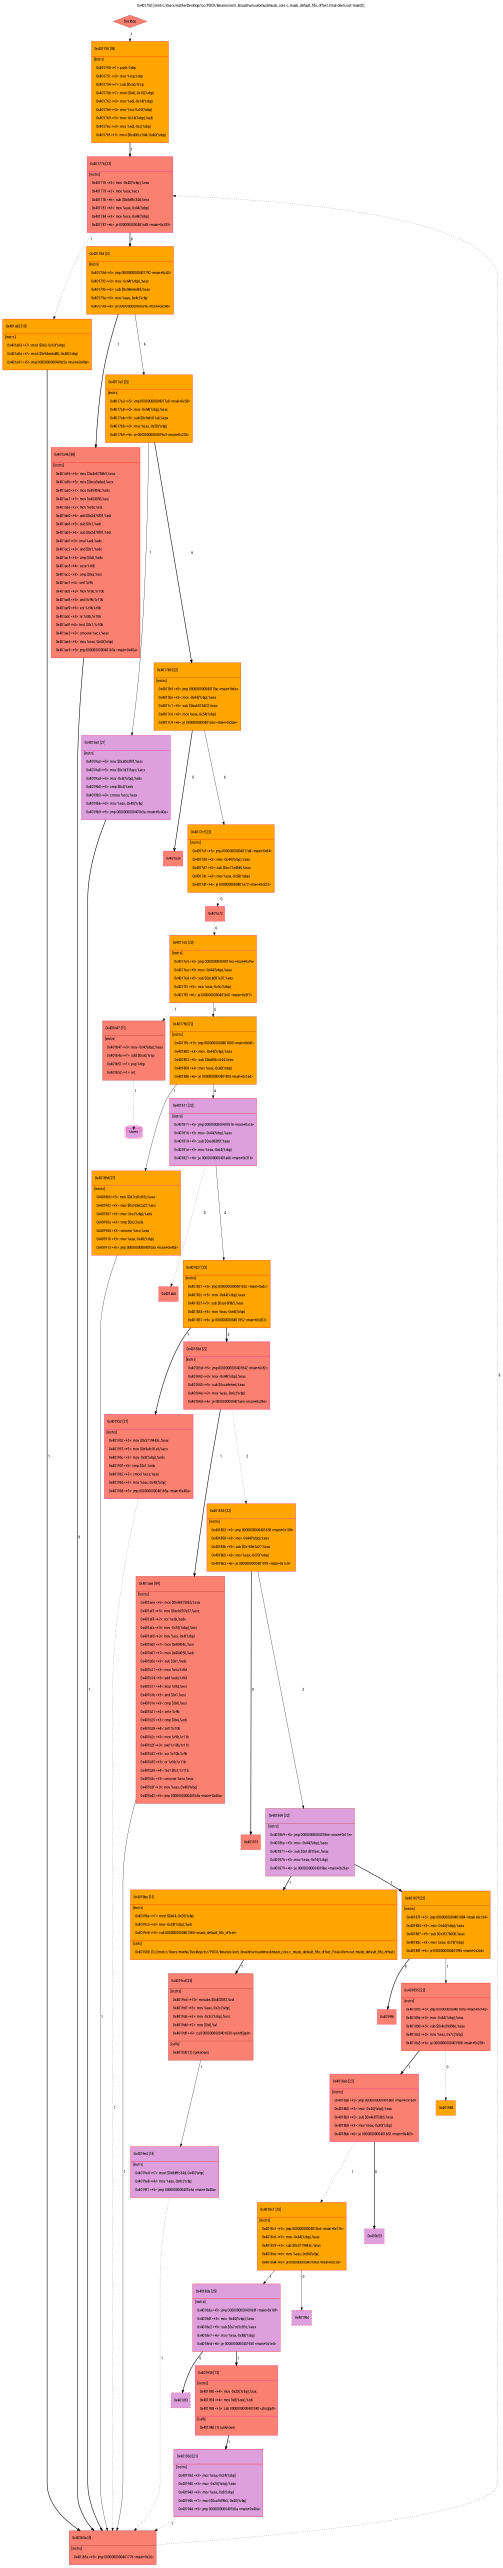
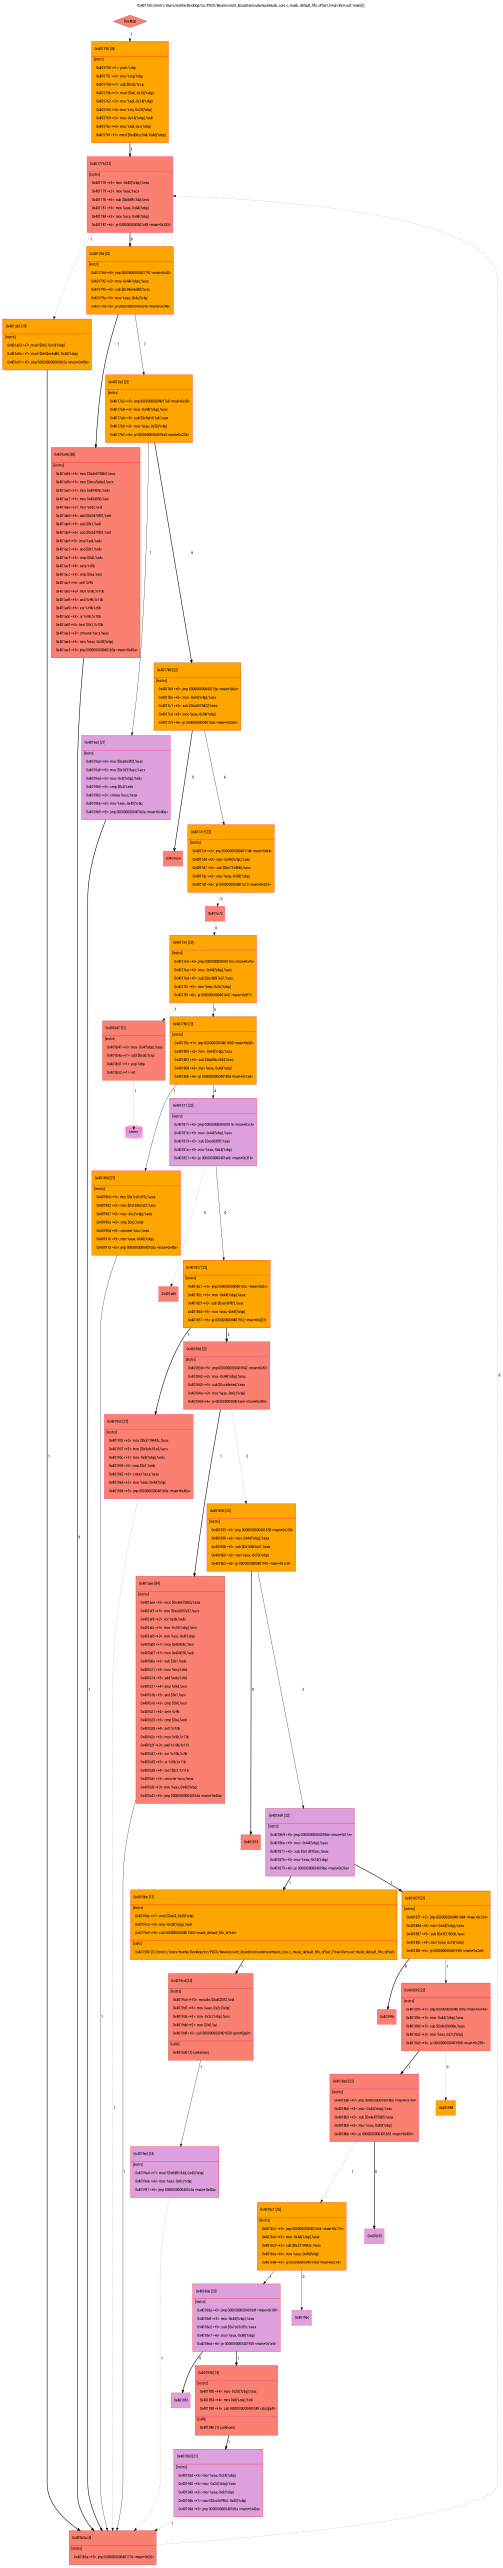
edge "0x40178d [22]" -> "0x4017a3 [22]": label " 6" -> " 7"
